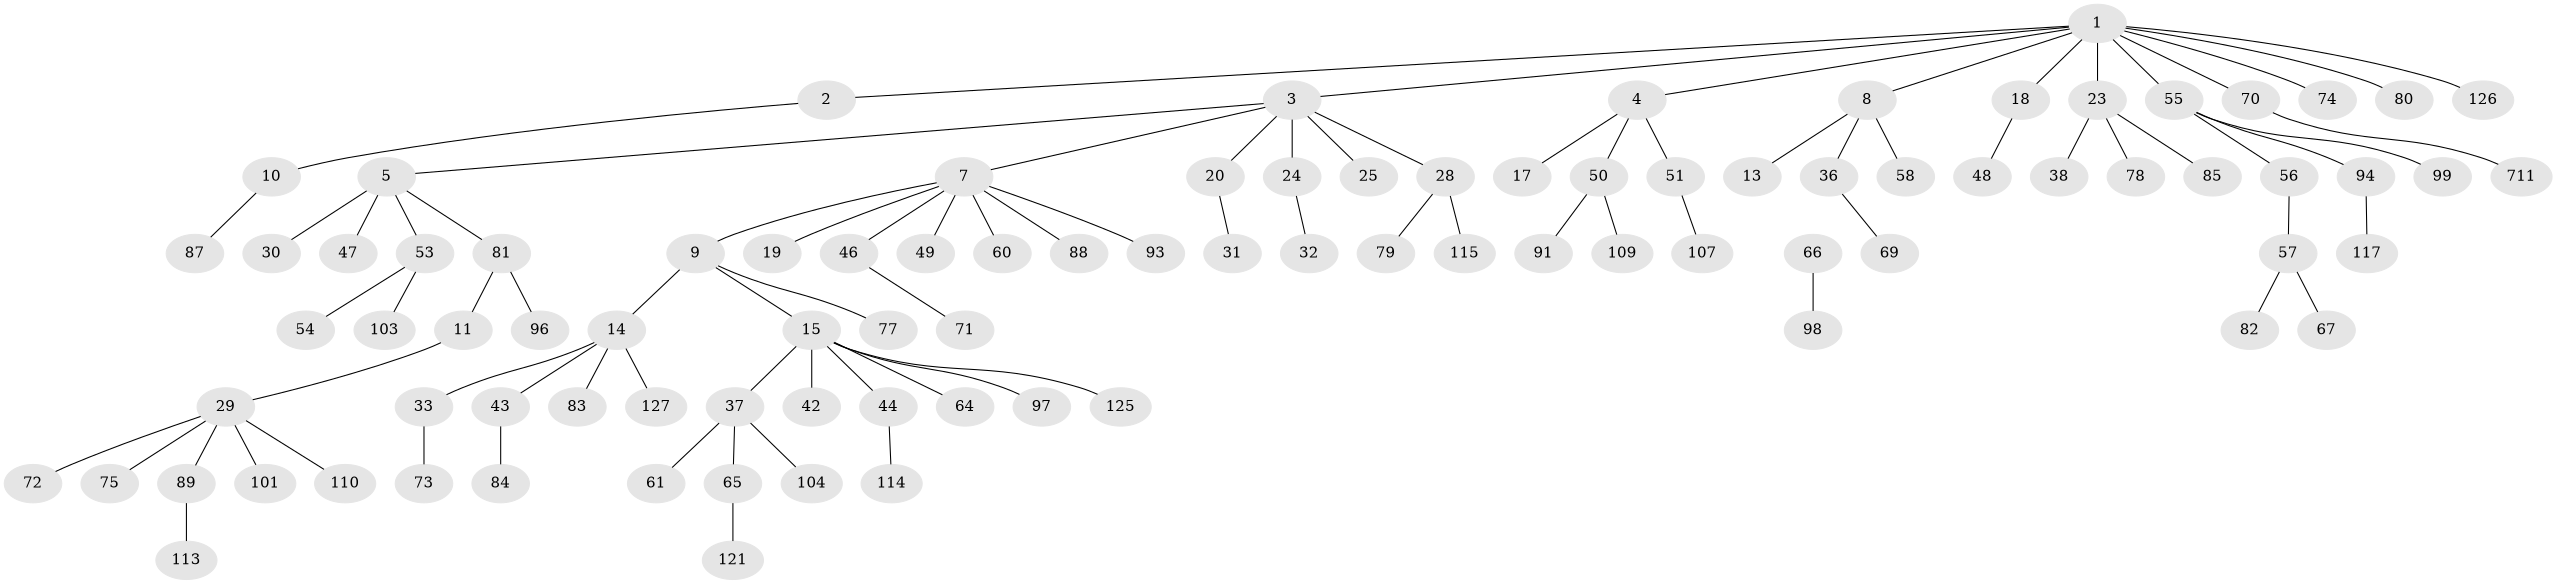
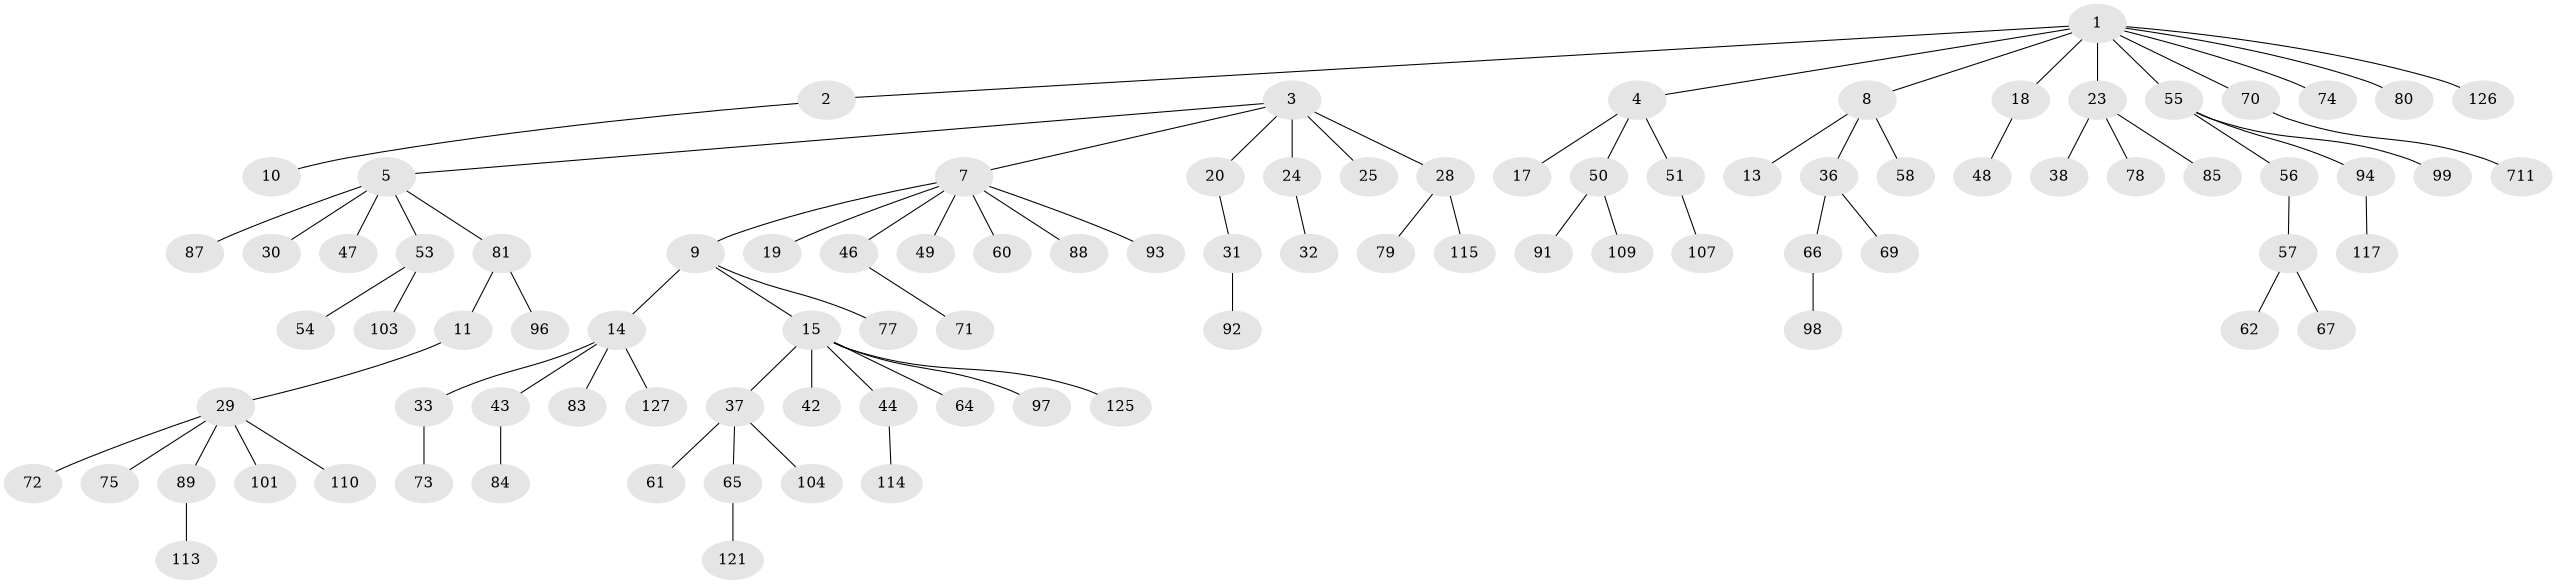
edge "1" -- "3": removed
edge "10" -- "87": now "5" -- "87"
edge "36" -- "66": added
node "92": added
node "82": label "82" -> "62"
